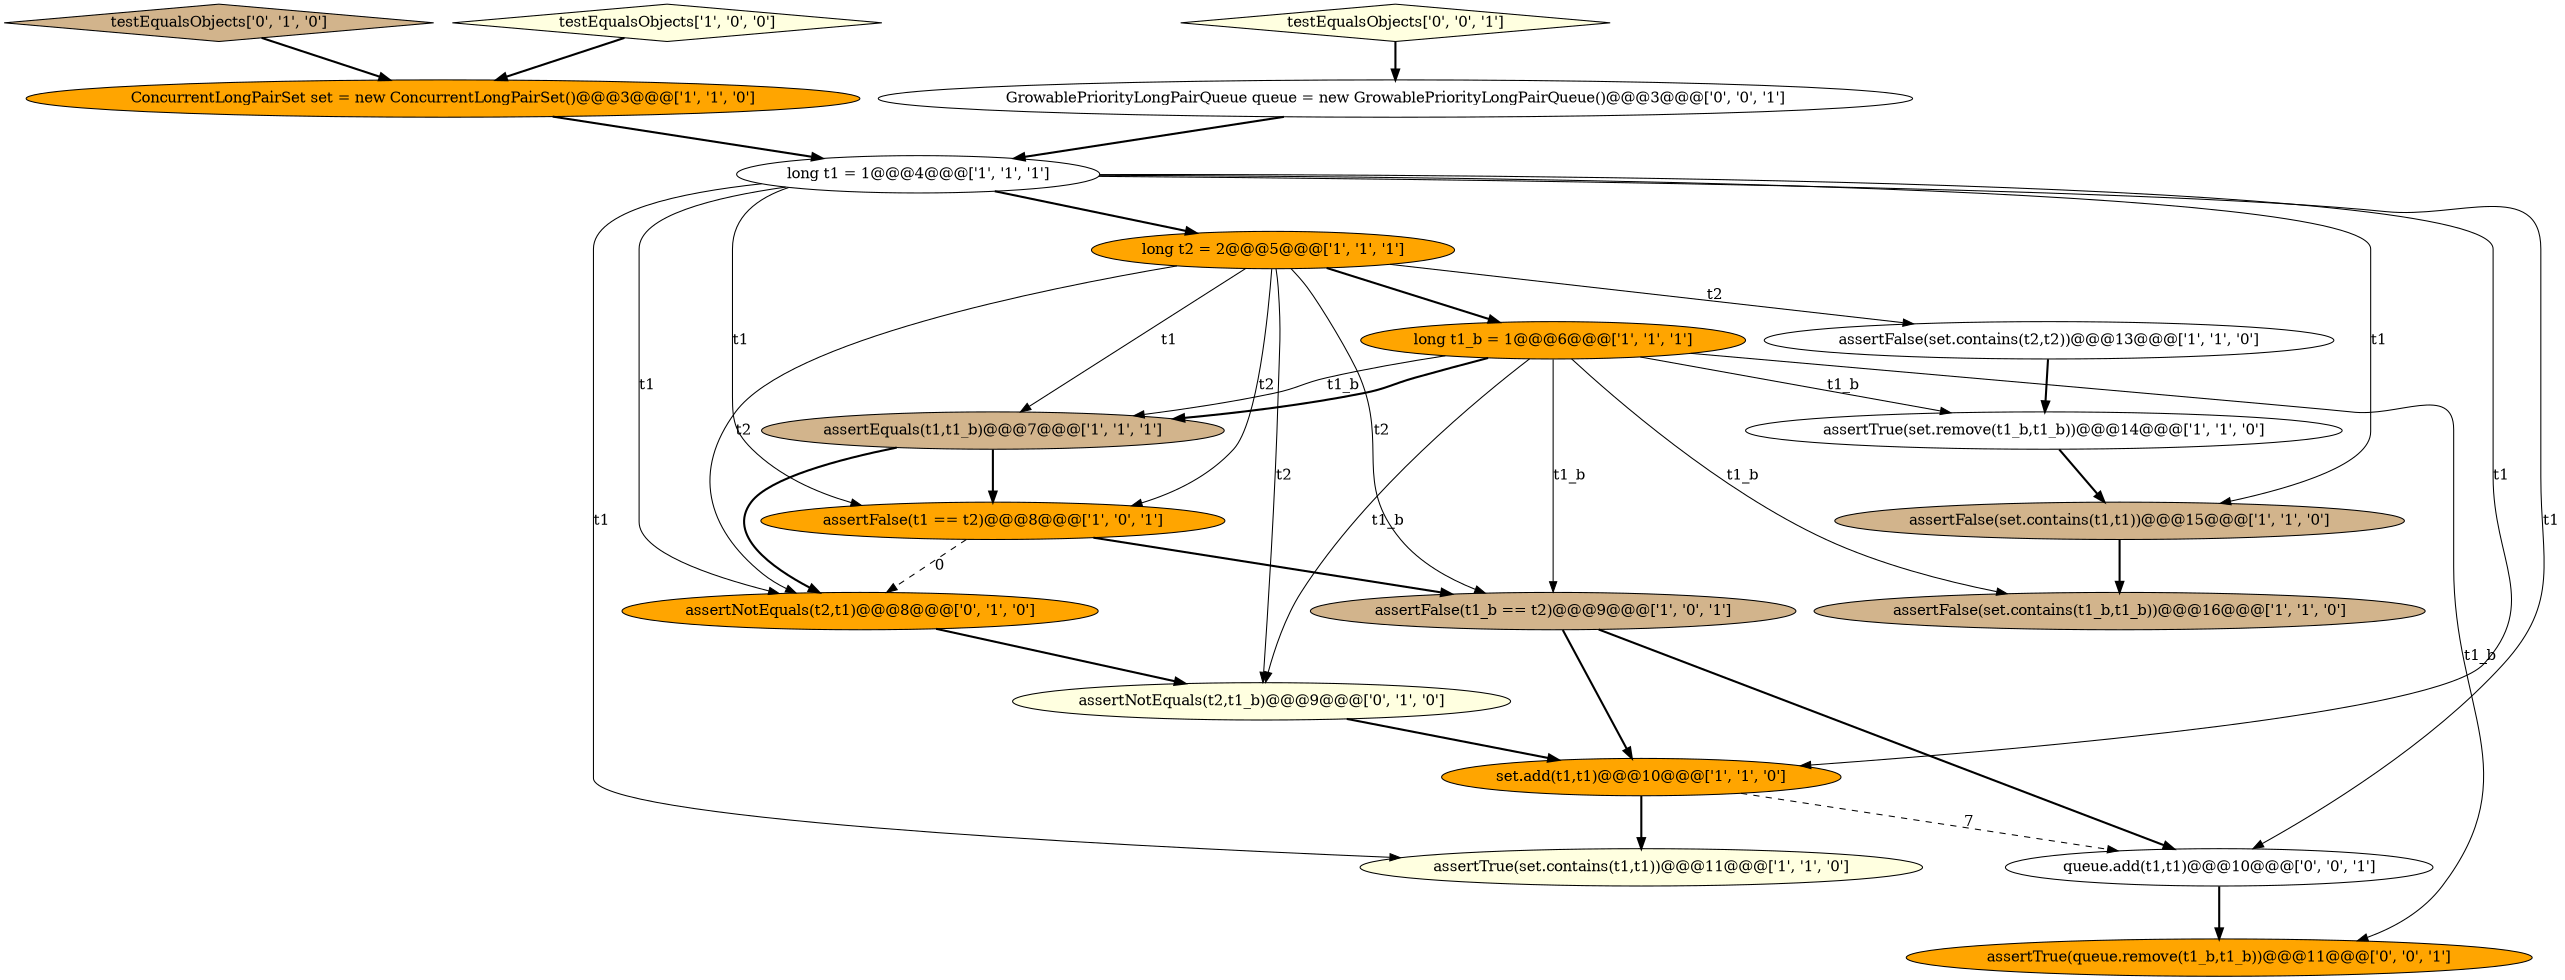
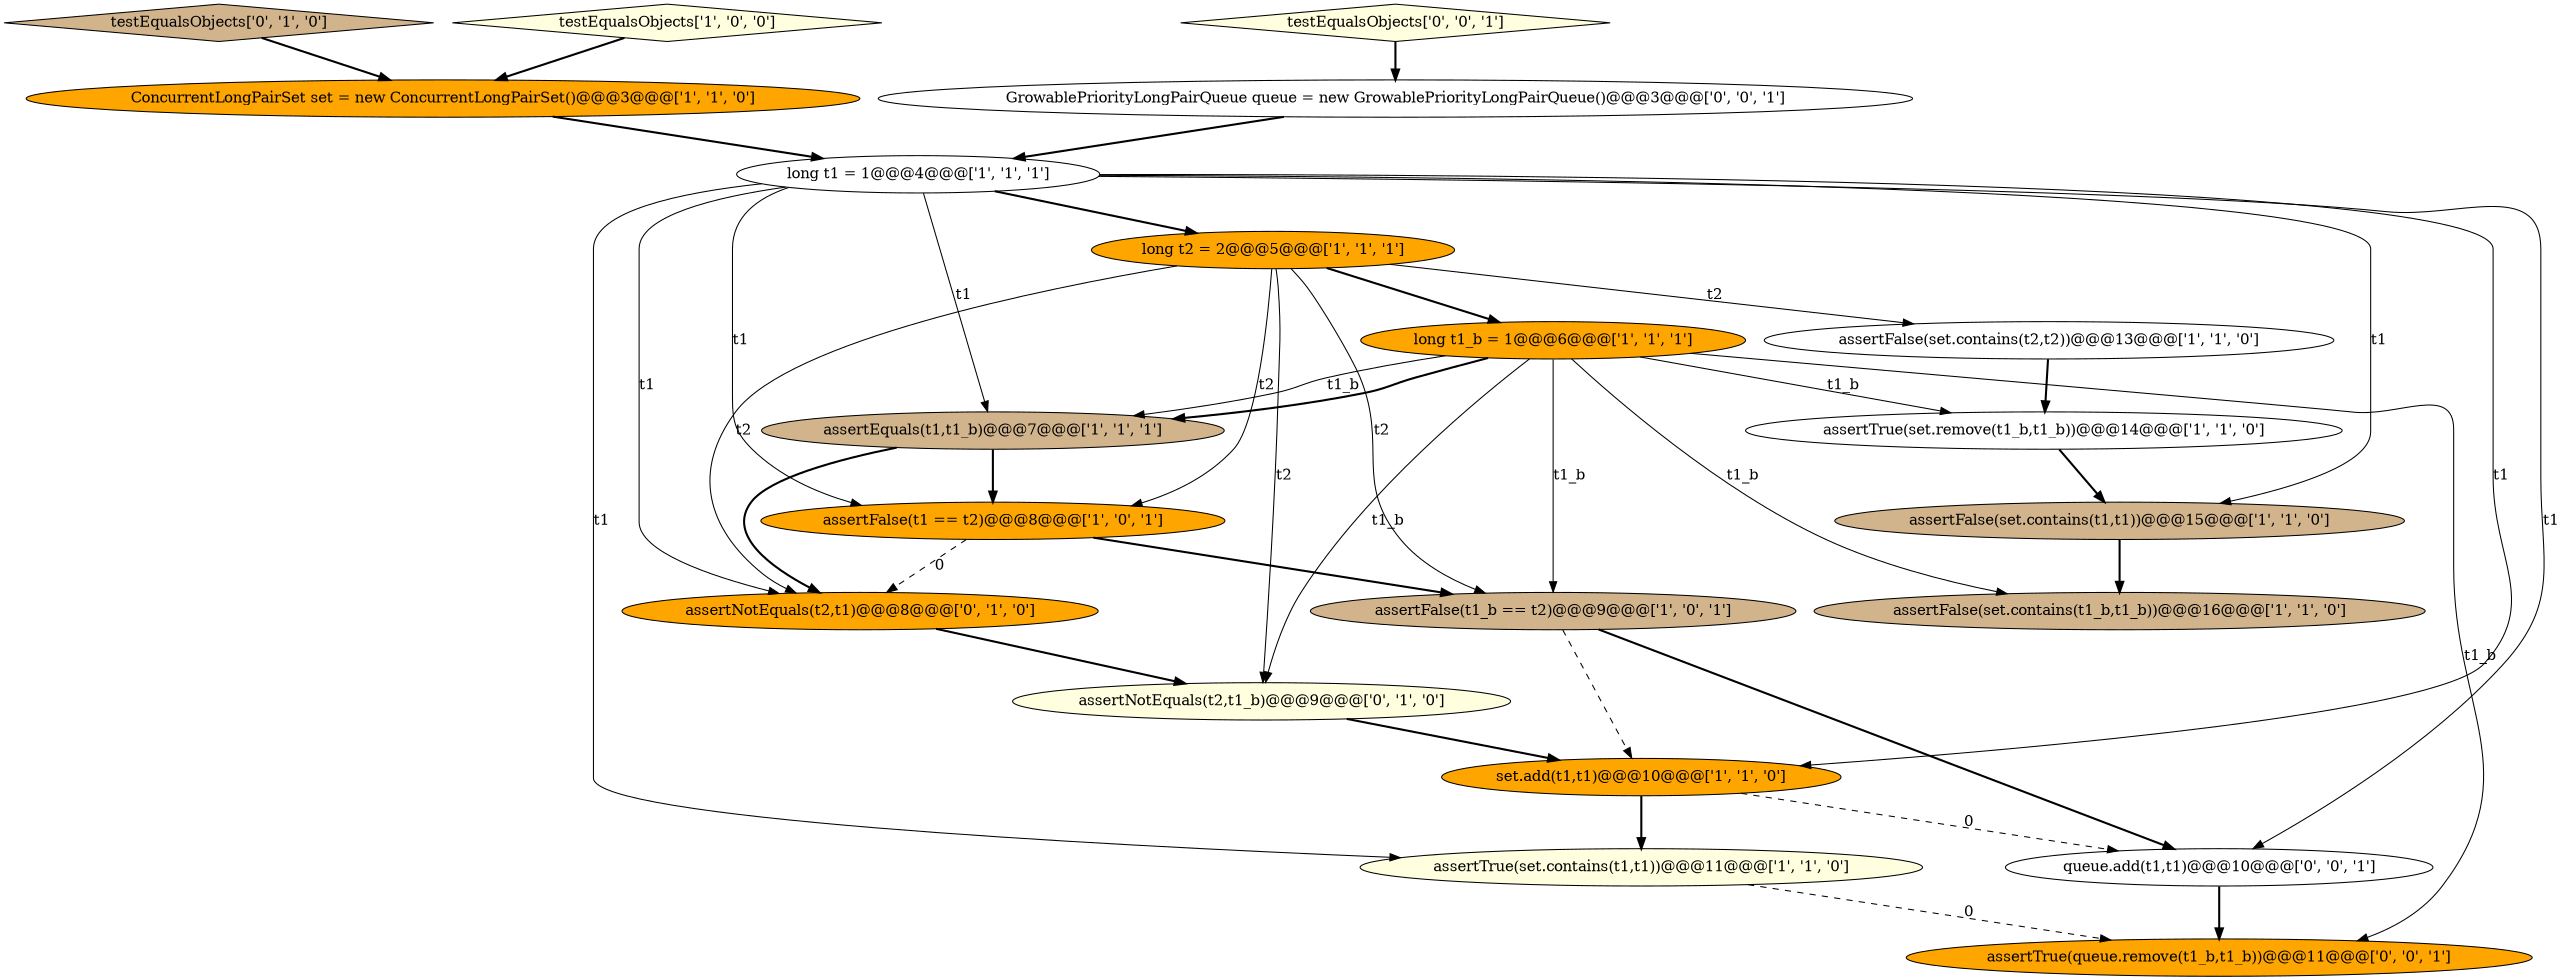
edge "long t2 = 2@@@5@@@['1', '1', '1']" -> "assertEquals(t1,t1_b)@@@7@@@['1', '1', '1']": now "long t1 = 1@@@4@@@['1', '1', '1']" -> "assertEquals(t1,t1_b)@@@7@@@['1', '1', '1']"
edge "assertFalse(t1_b == t2)@@@9@@@['1', '0', '1']" -> "set.add(t1,t1)@@@10@@@['1', '1', '0']": style bold -> dashed
edge "set.add(t1,t1)@@@10@@@['1', '1', '0']" -> "queue.add(t1,t1)@@@10@@@['0', '0', '1']": label "7" -> "0"
edge "assertTrue(set.contains(t1,t1))@@@11@@@['1', '1', '0']" -> "assertTrue(queue.remove(t1_b,t1_b))@@@11@@@['0', '0', '1']": added, label "0"
